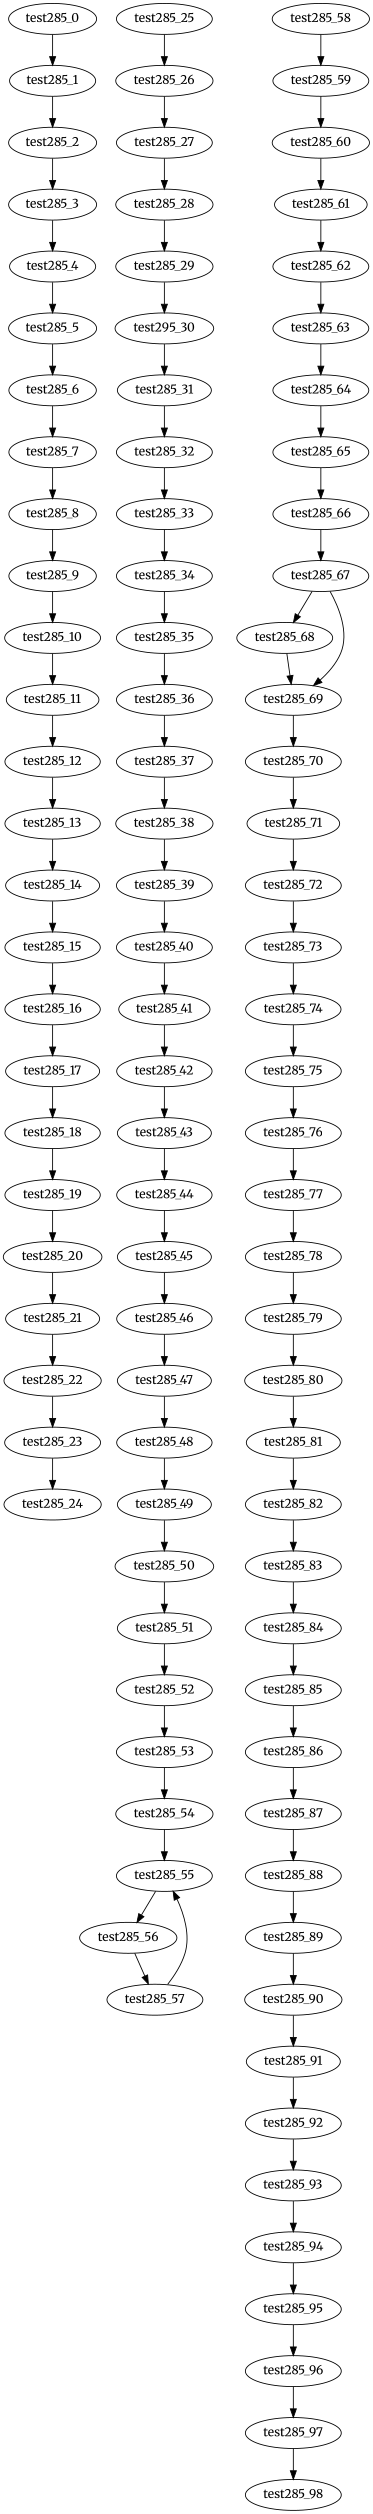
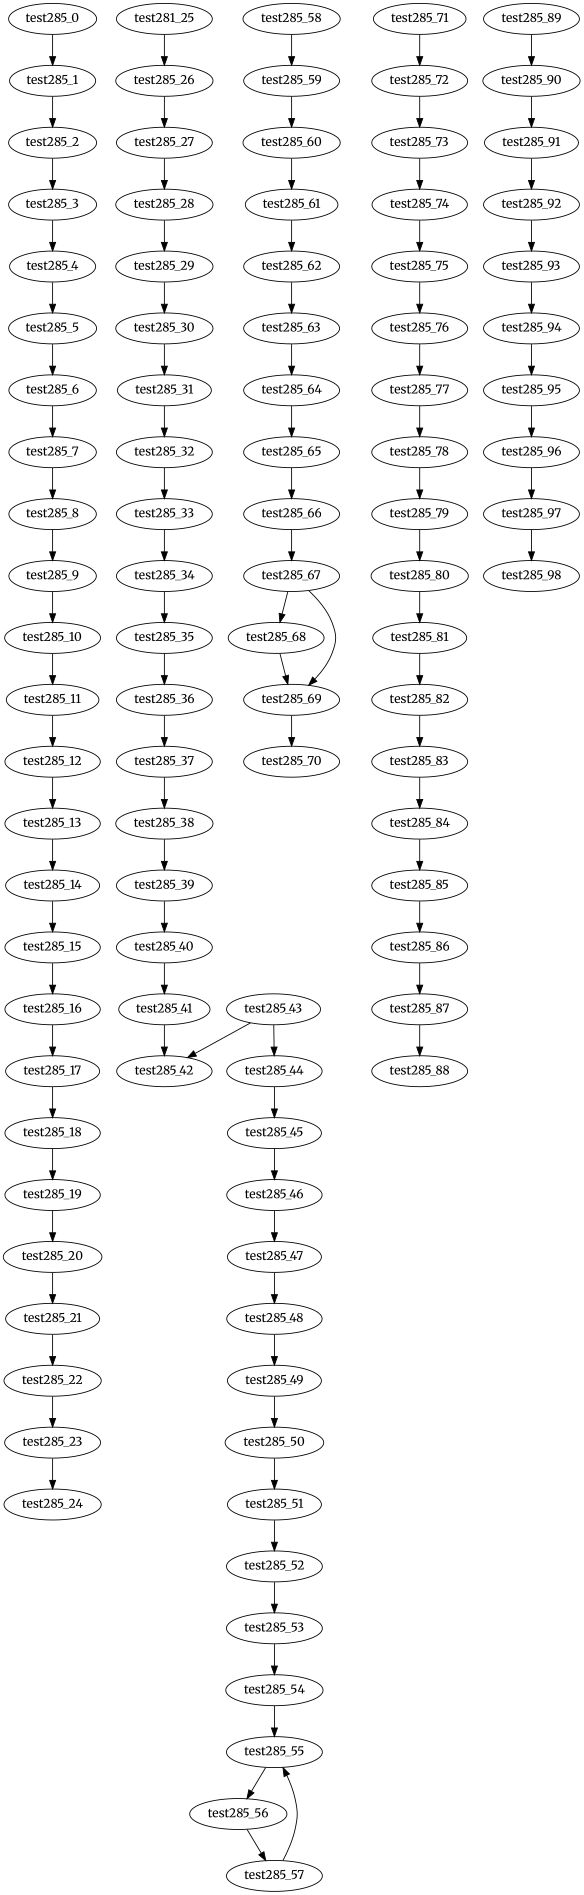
node "test285_25": label "test285_25" -> "test281_25"
node "test295_30": label "test295_30" -> "test285_30"
edge "test285_70" -> "test285_71": removed
edge "test285_42" -> "test285_43": reversed
edge "test285_88" -> "test285_89": removed
